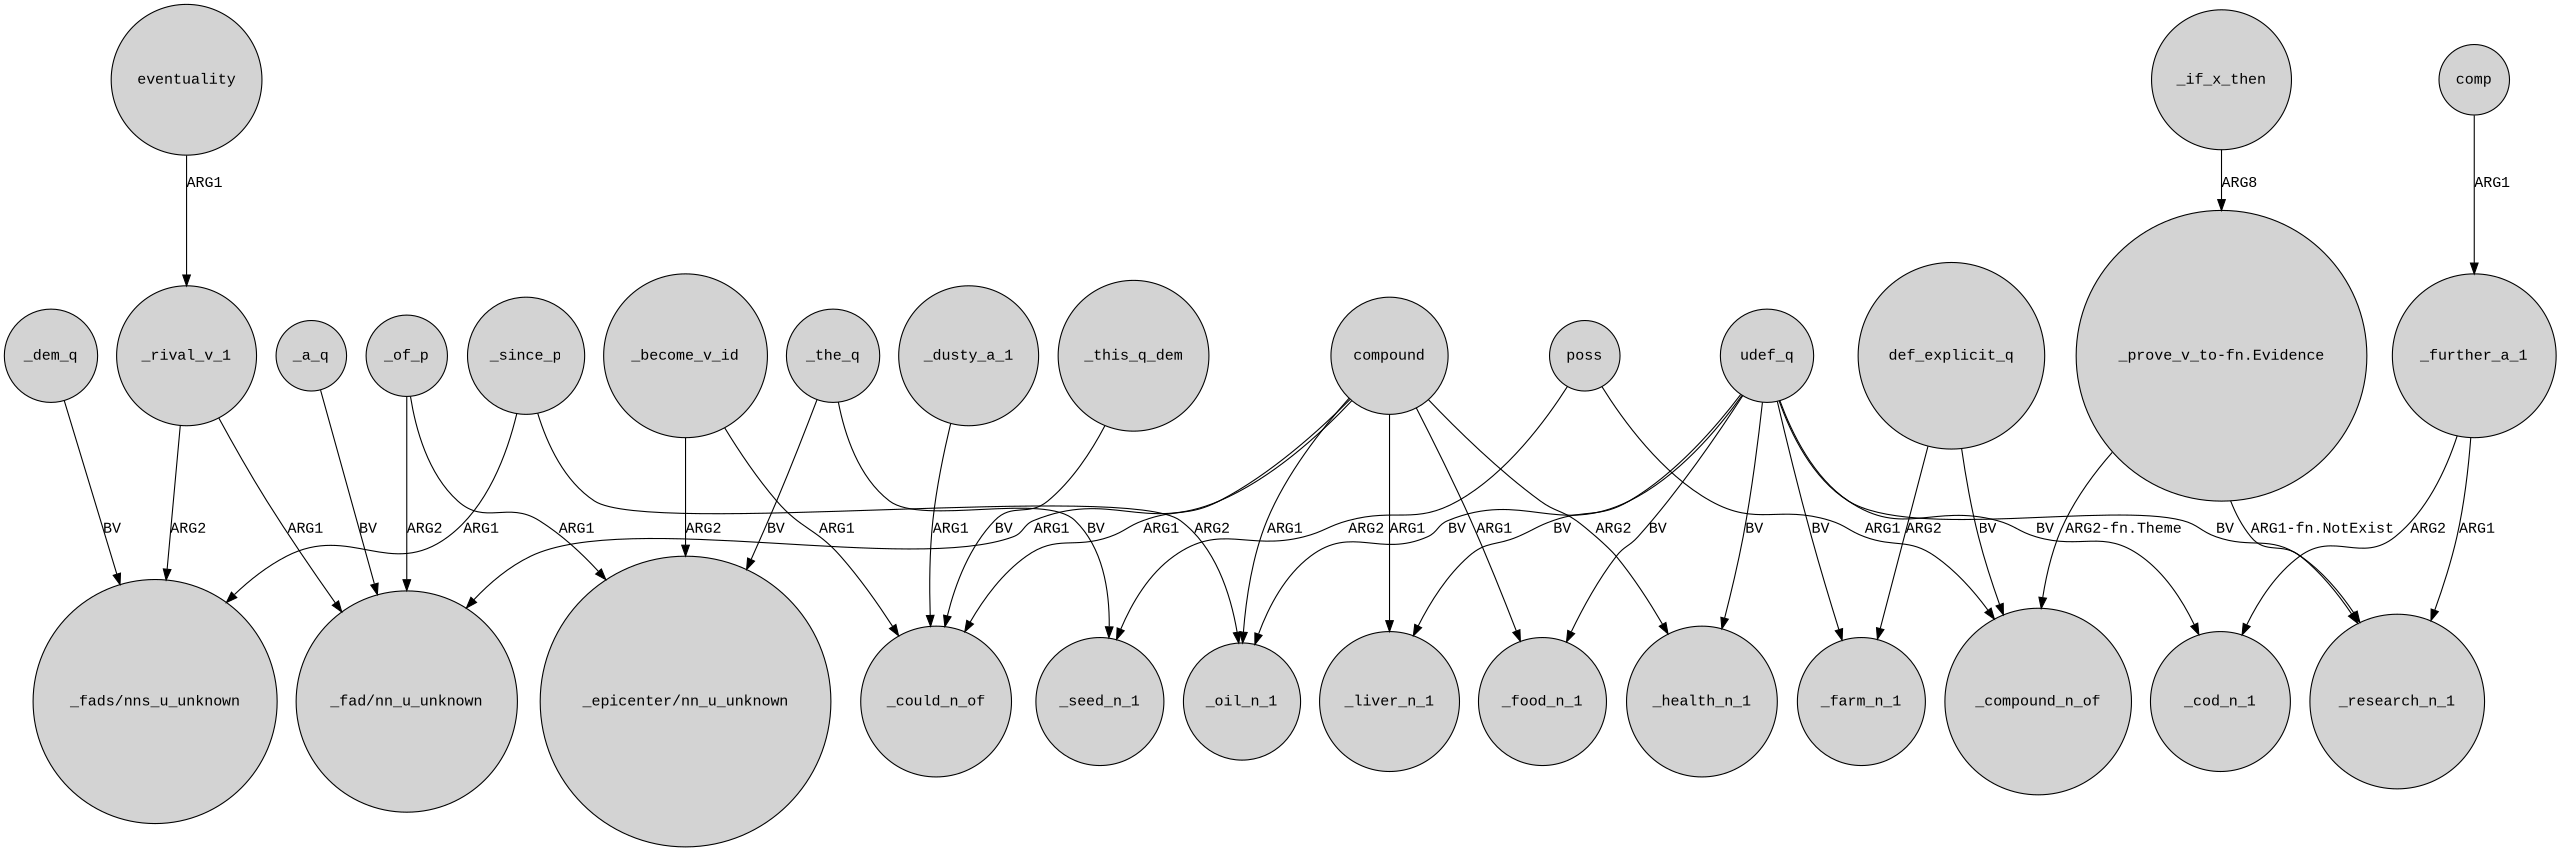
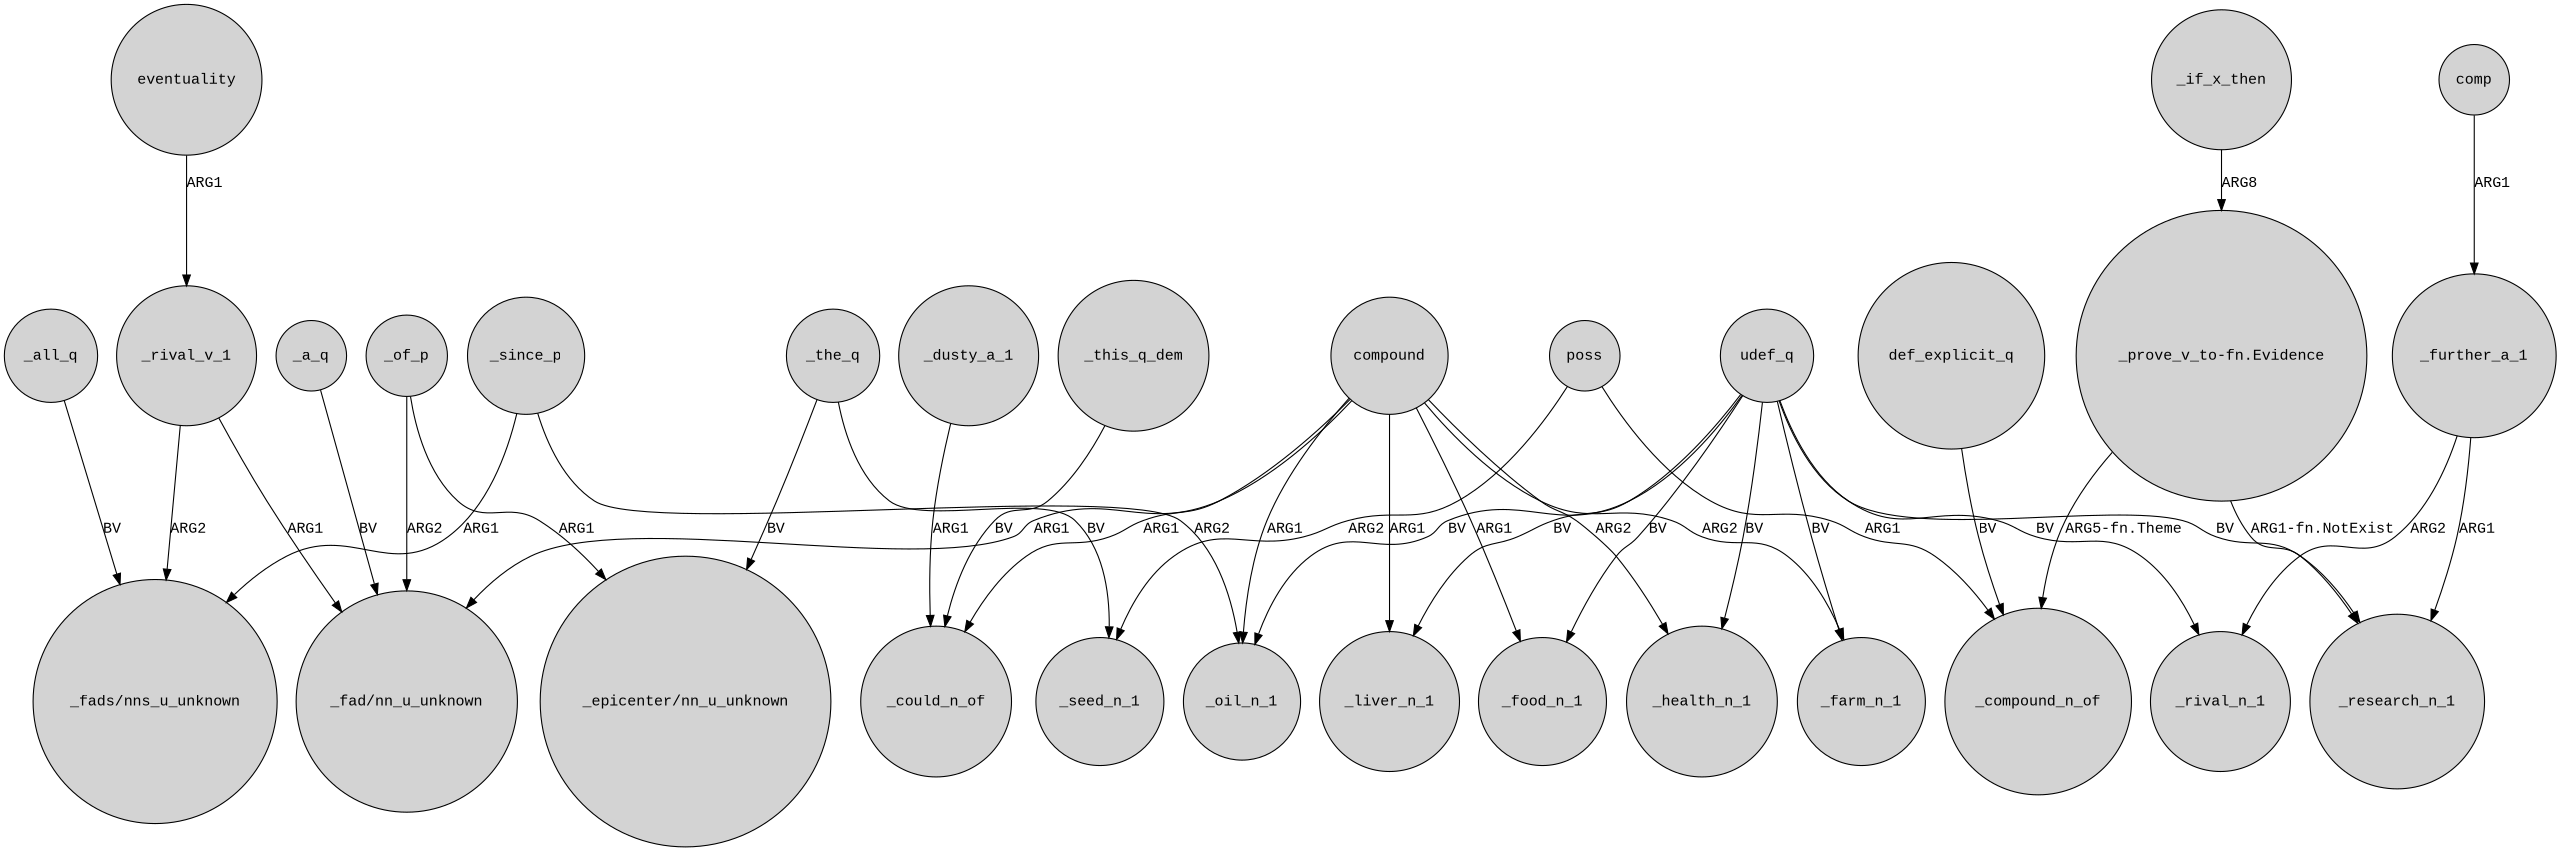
node "_dem_q": label "_dem_q" -> "_all_q"
node "_become_v_id": removed
edge "_prove_v_to-fn.Evidence" -> "_compound_n_of": label "ARG2-fn.Theme" -> "ARG5-fn.Theme"
edge "def_explicit_q" -> "_farm_n_1": now "compound" -> "_farm_n_1"
node "_cod_n_1": label "_cod_n_1" -> "_rival_n_1"
